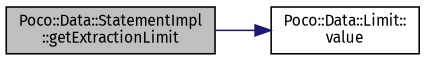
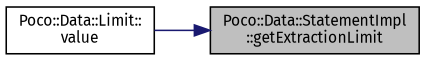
edge "Poco::Data::StatementImpl ::getExtractionLimit" -> "Poco::Data::Limit:: value": reversed
